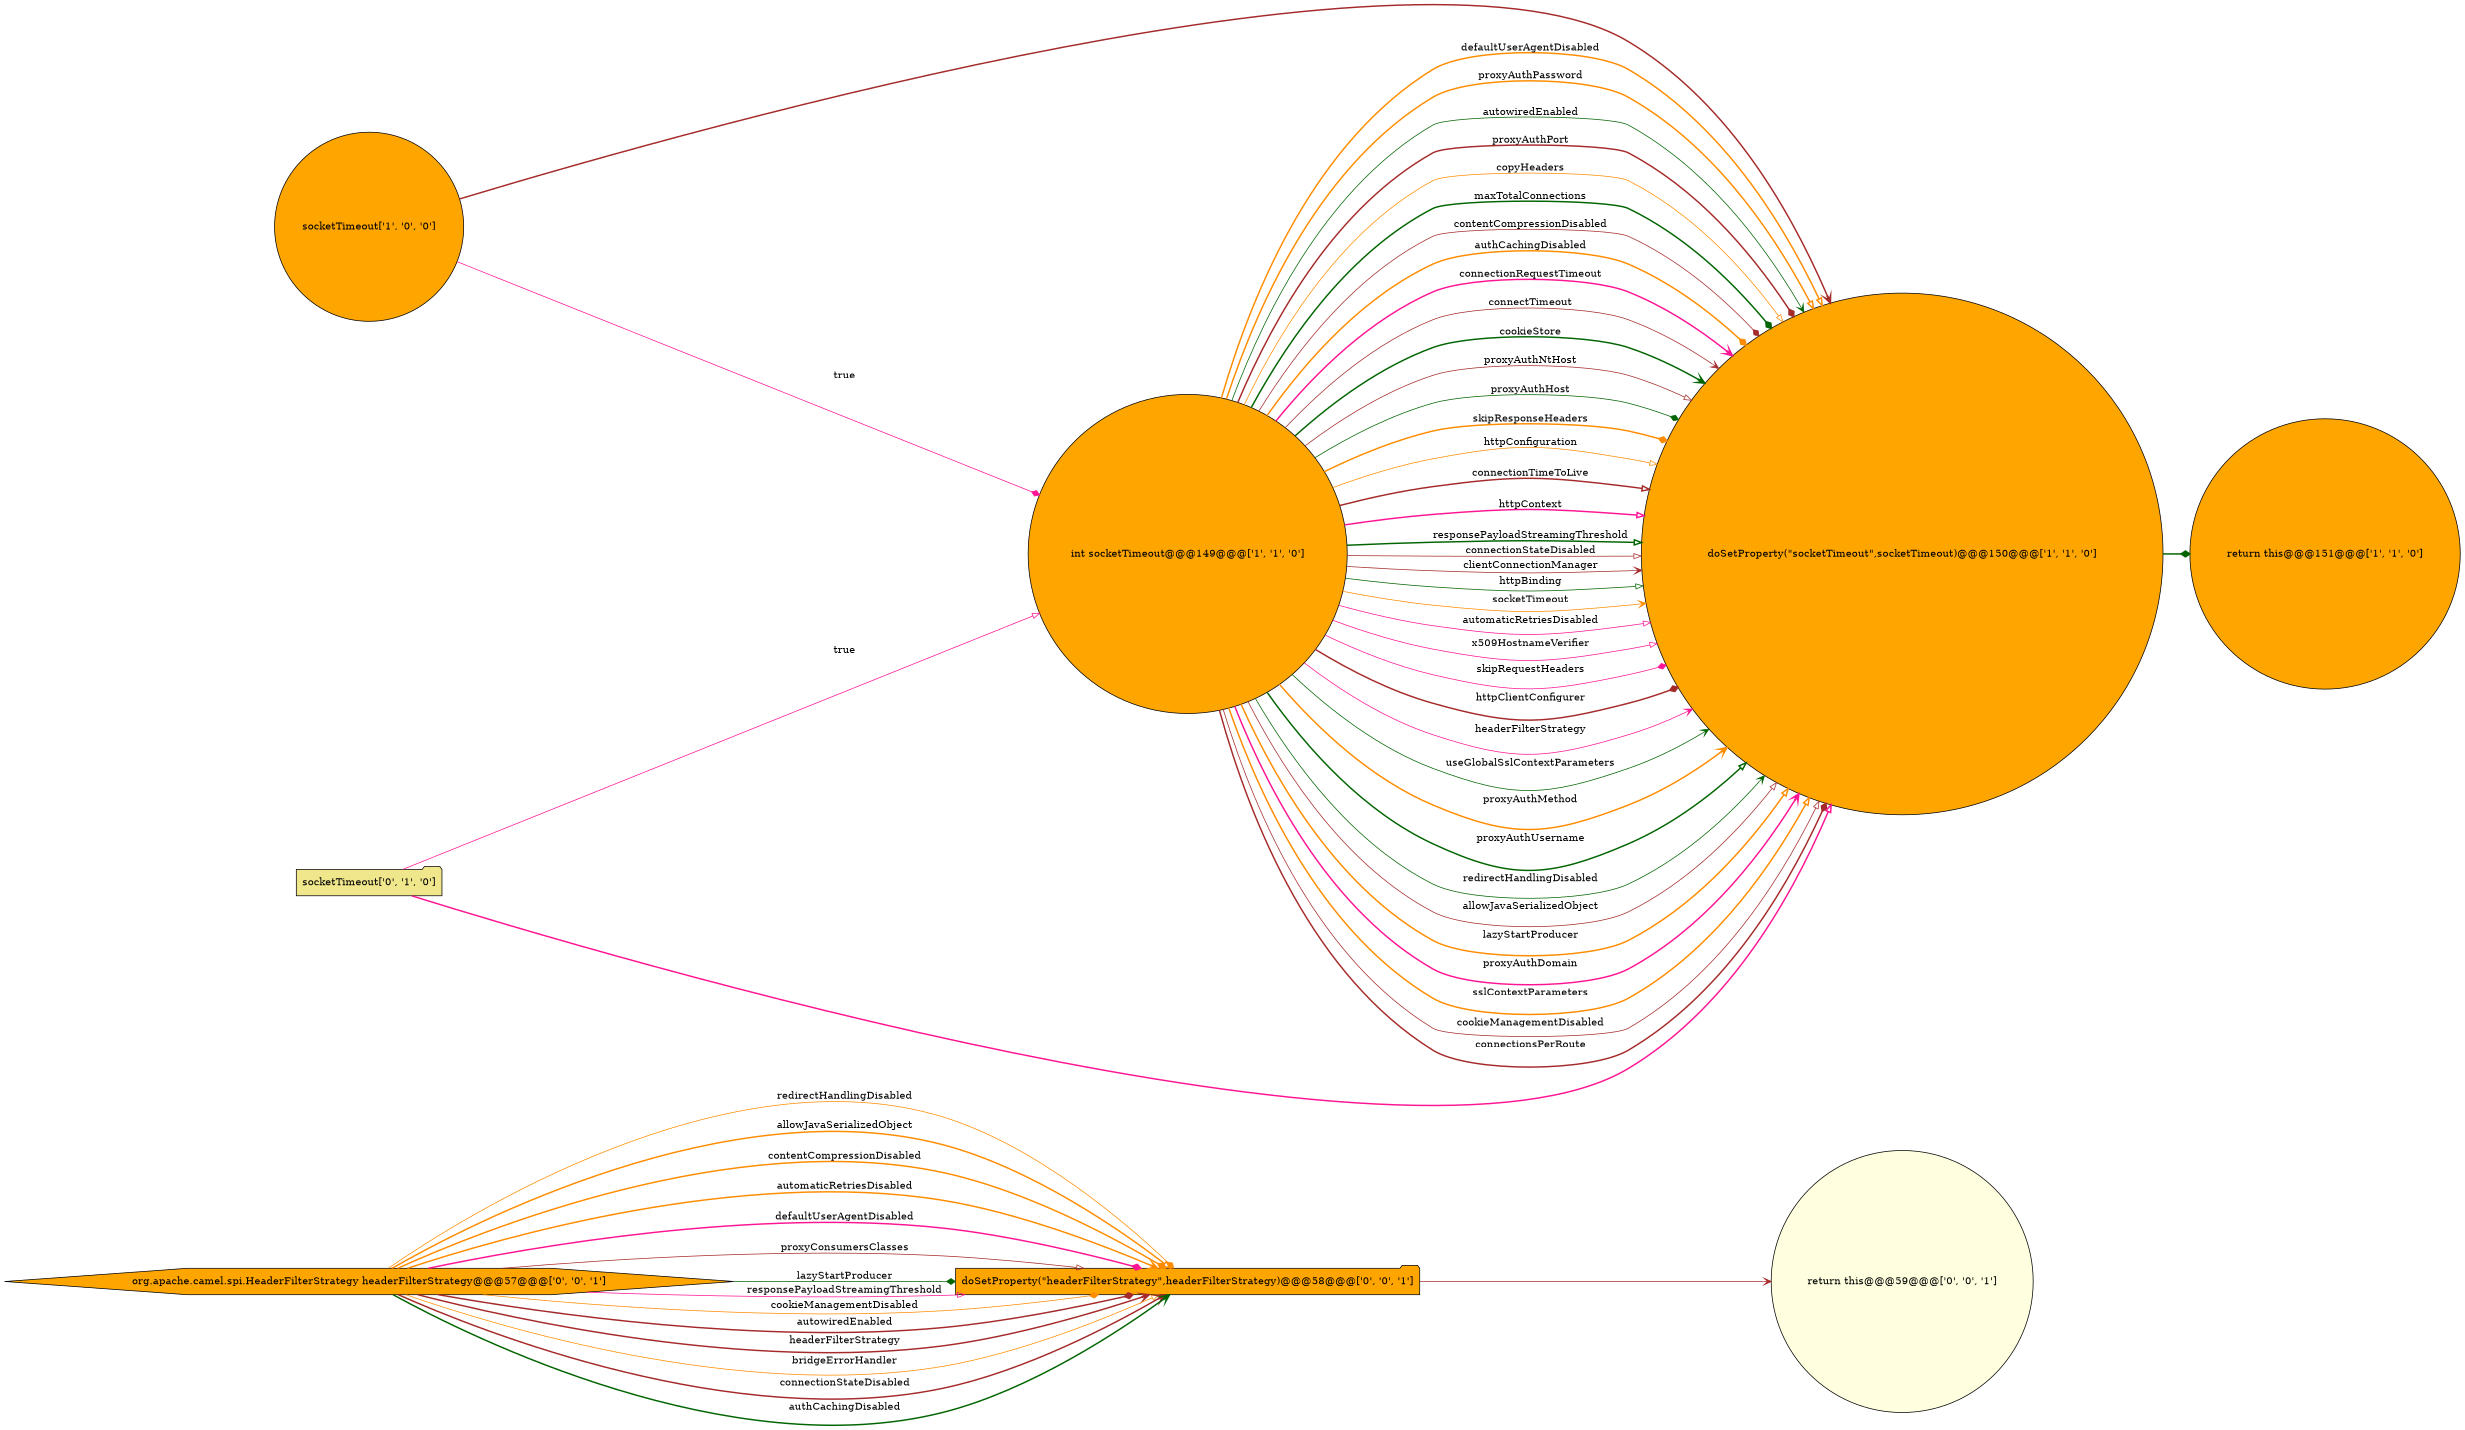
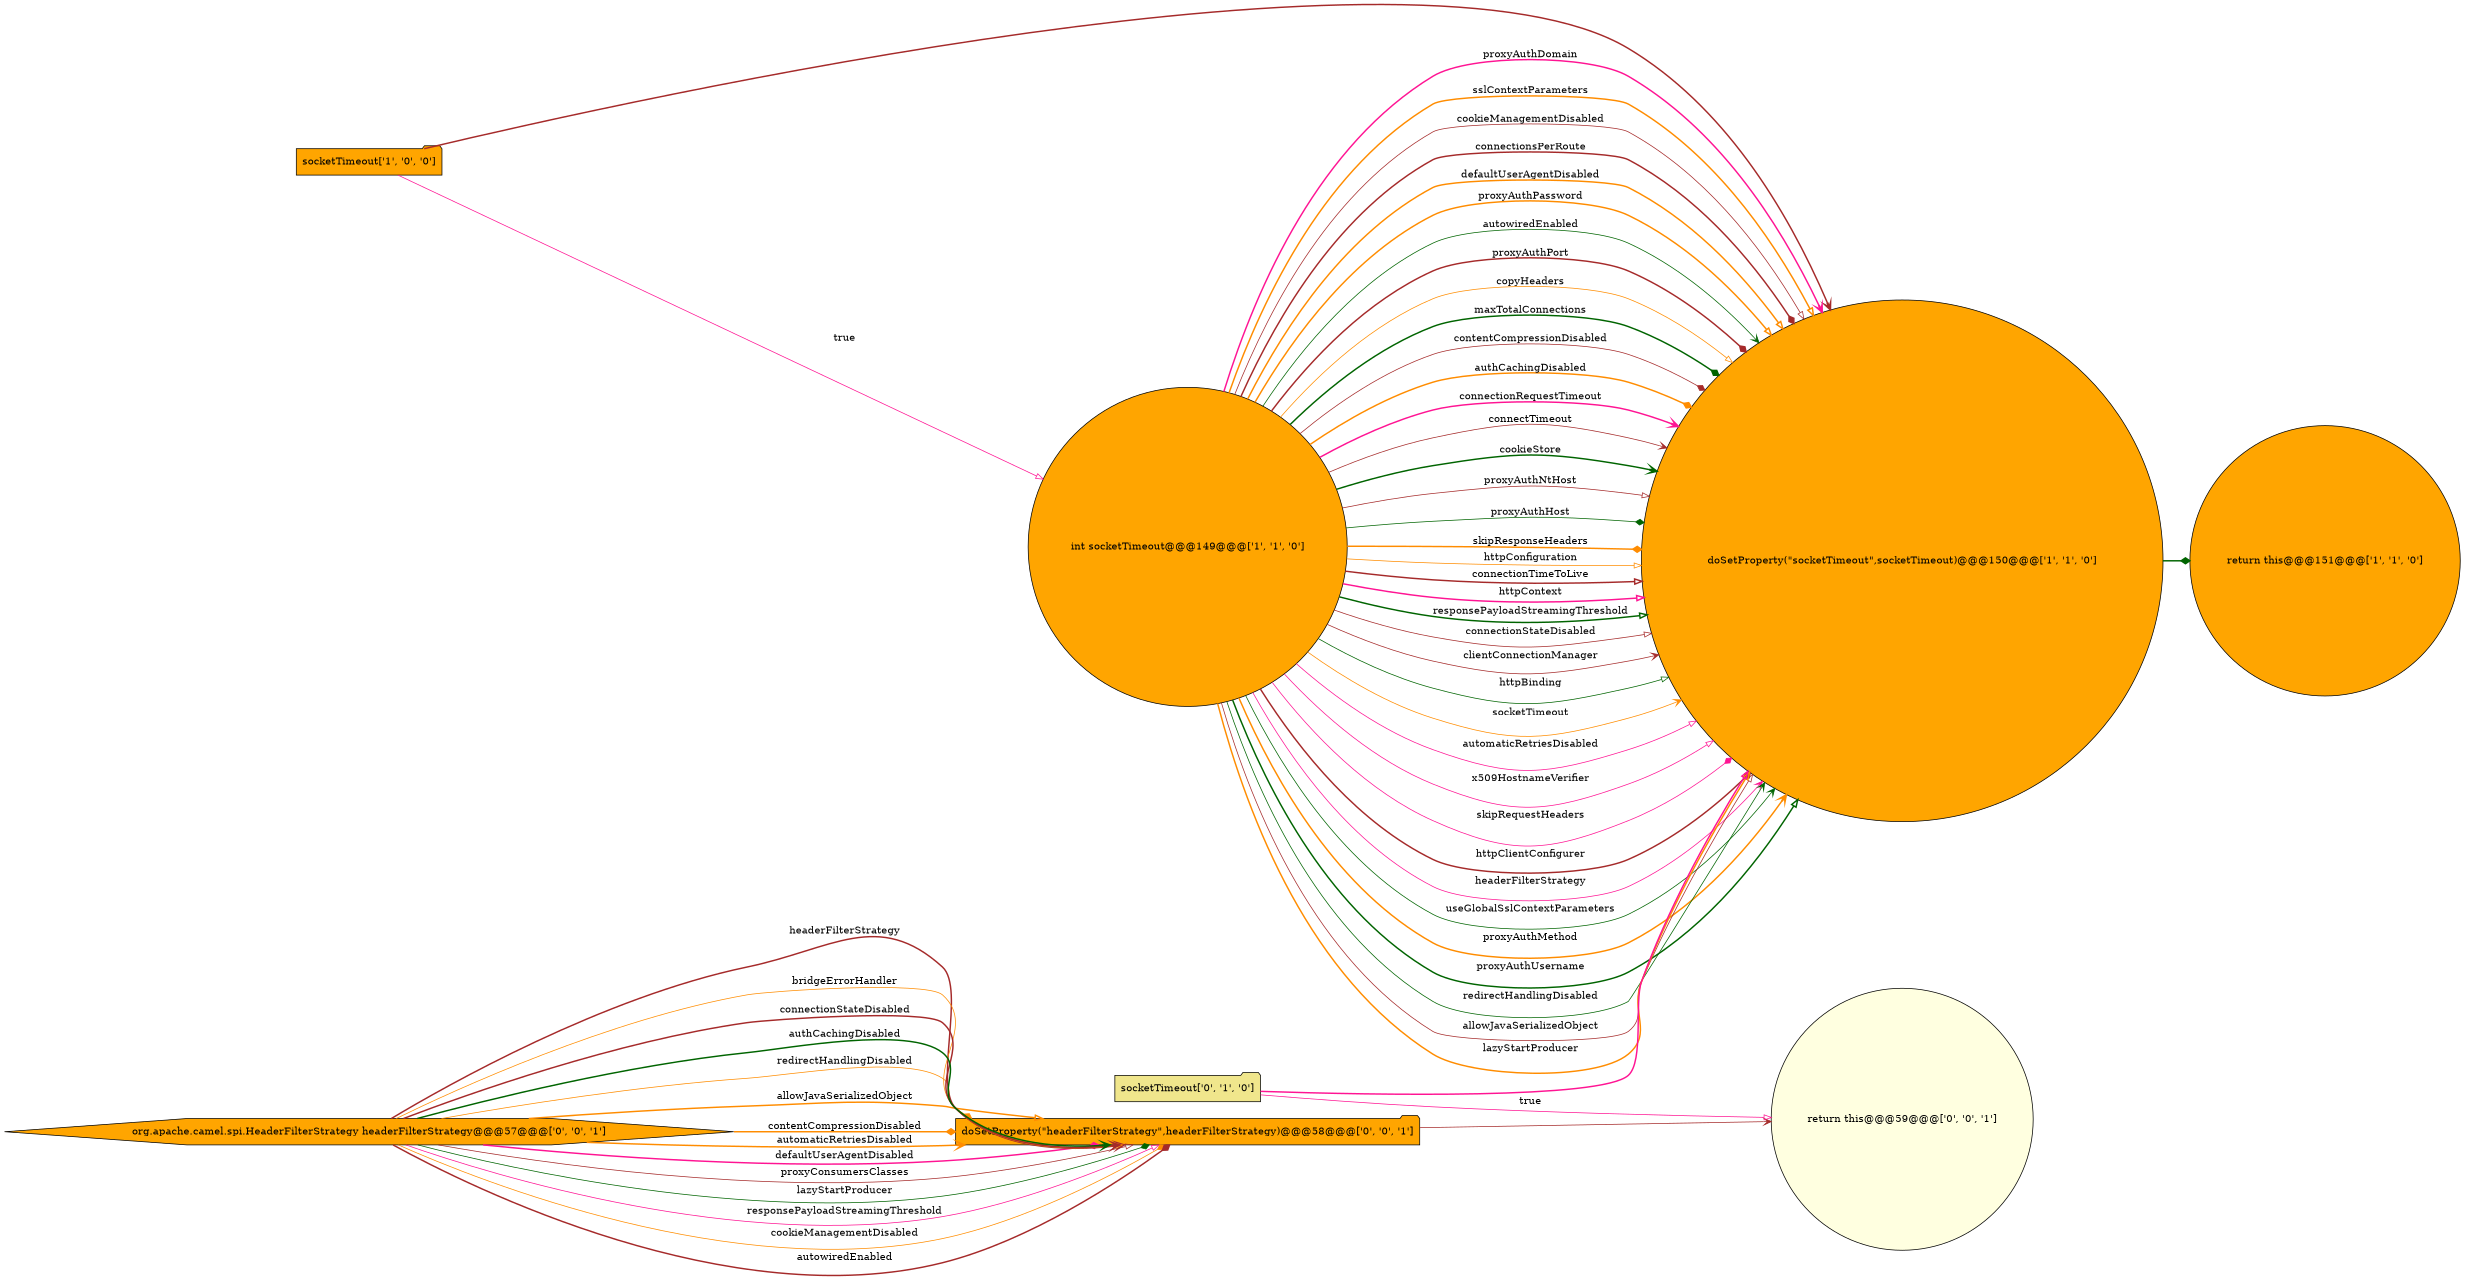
node "socketTimeout['1', '0', '0']": shape circle -> folder
edge "socketTimeout['1', '0', '0']" -> "int socketTimeout@@@149@@@['1', '1', '0']": arrowhead diamond -> onormal
edge "socketTimeout['0', '1', '0']" -> "int socketTimeout@@@149@@@['1', '1', '0']": now "socketTimeout['0', '1', '0']" -> "return this@@@59@@@['0', '0', '1']"
